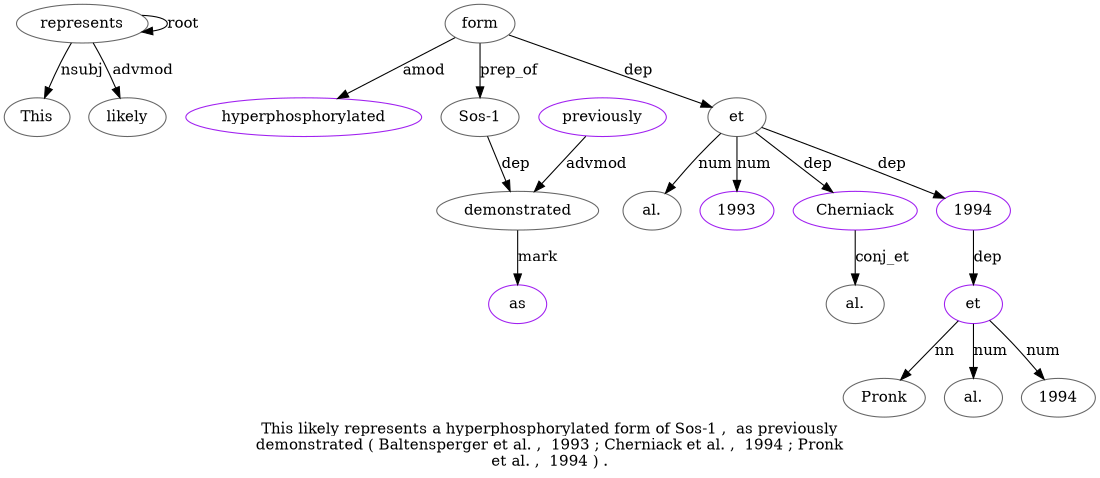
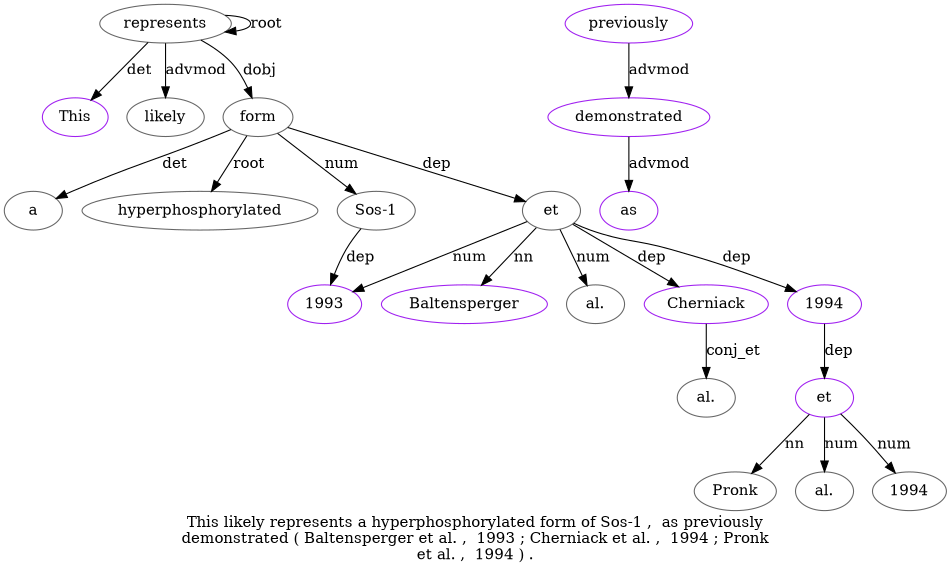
edge "represents" -> "form": added, label "dobj"
edge "represents" -> "This": label "nsubj" -> "det"
edge "form" -> "hyperphosphorylated": label "amod" -> "root"
edge "form" -> "Sos-1": label "prep_of" -> "num"
node "This": color gray40 -> purple
node "hyperphosphorylated": color purple -> gray40
edge "Sos-1" -> "demonstrated": now "Sos-1" -> "1993"
node "a": added
node "demonstrated": color gray40 -> purple
edge "demonstrated" -> "as": label "mark" -> "advmod"
node "Baltensperger": added
